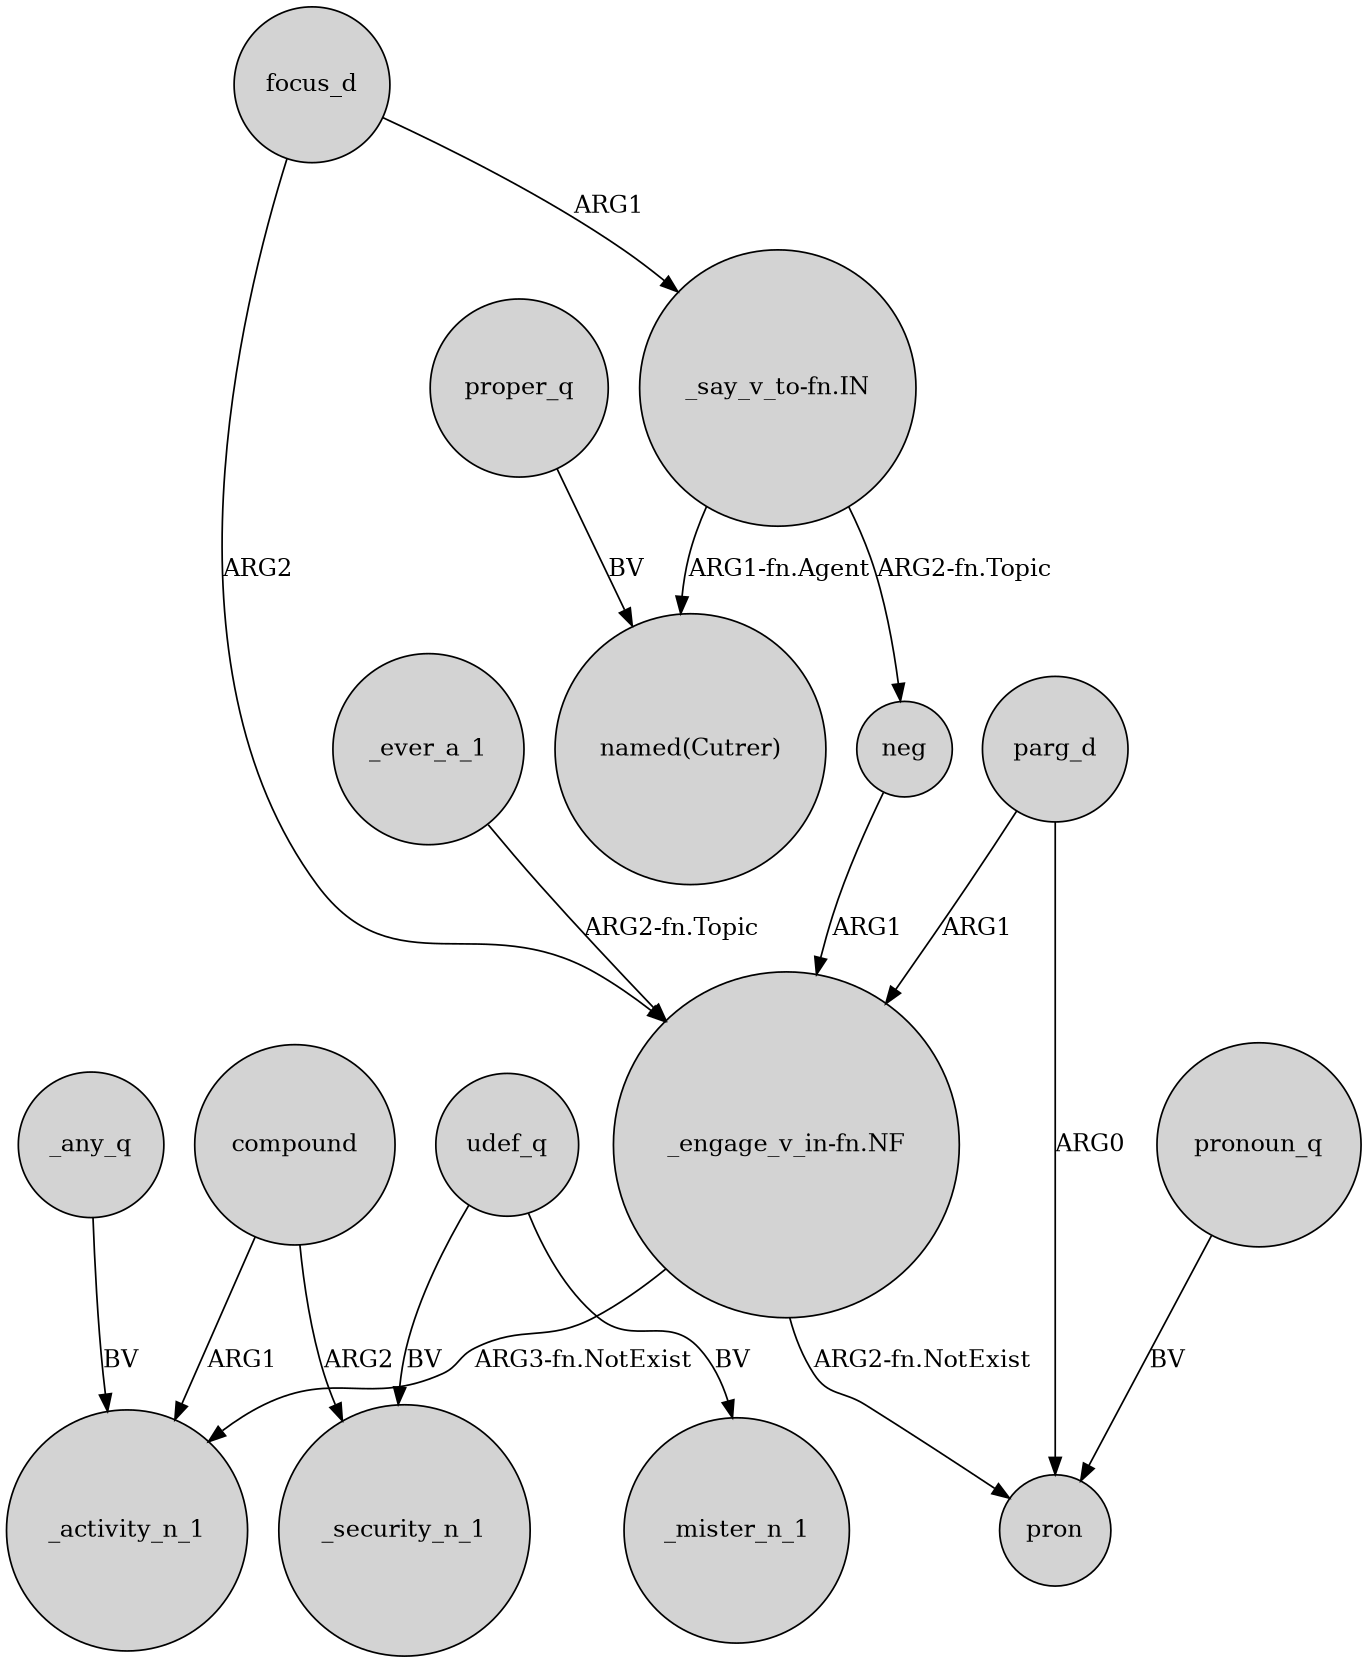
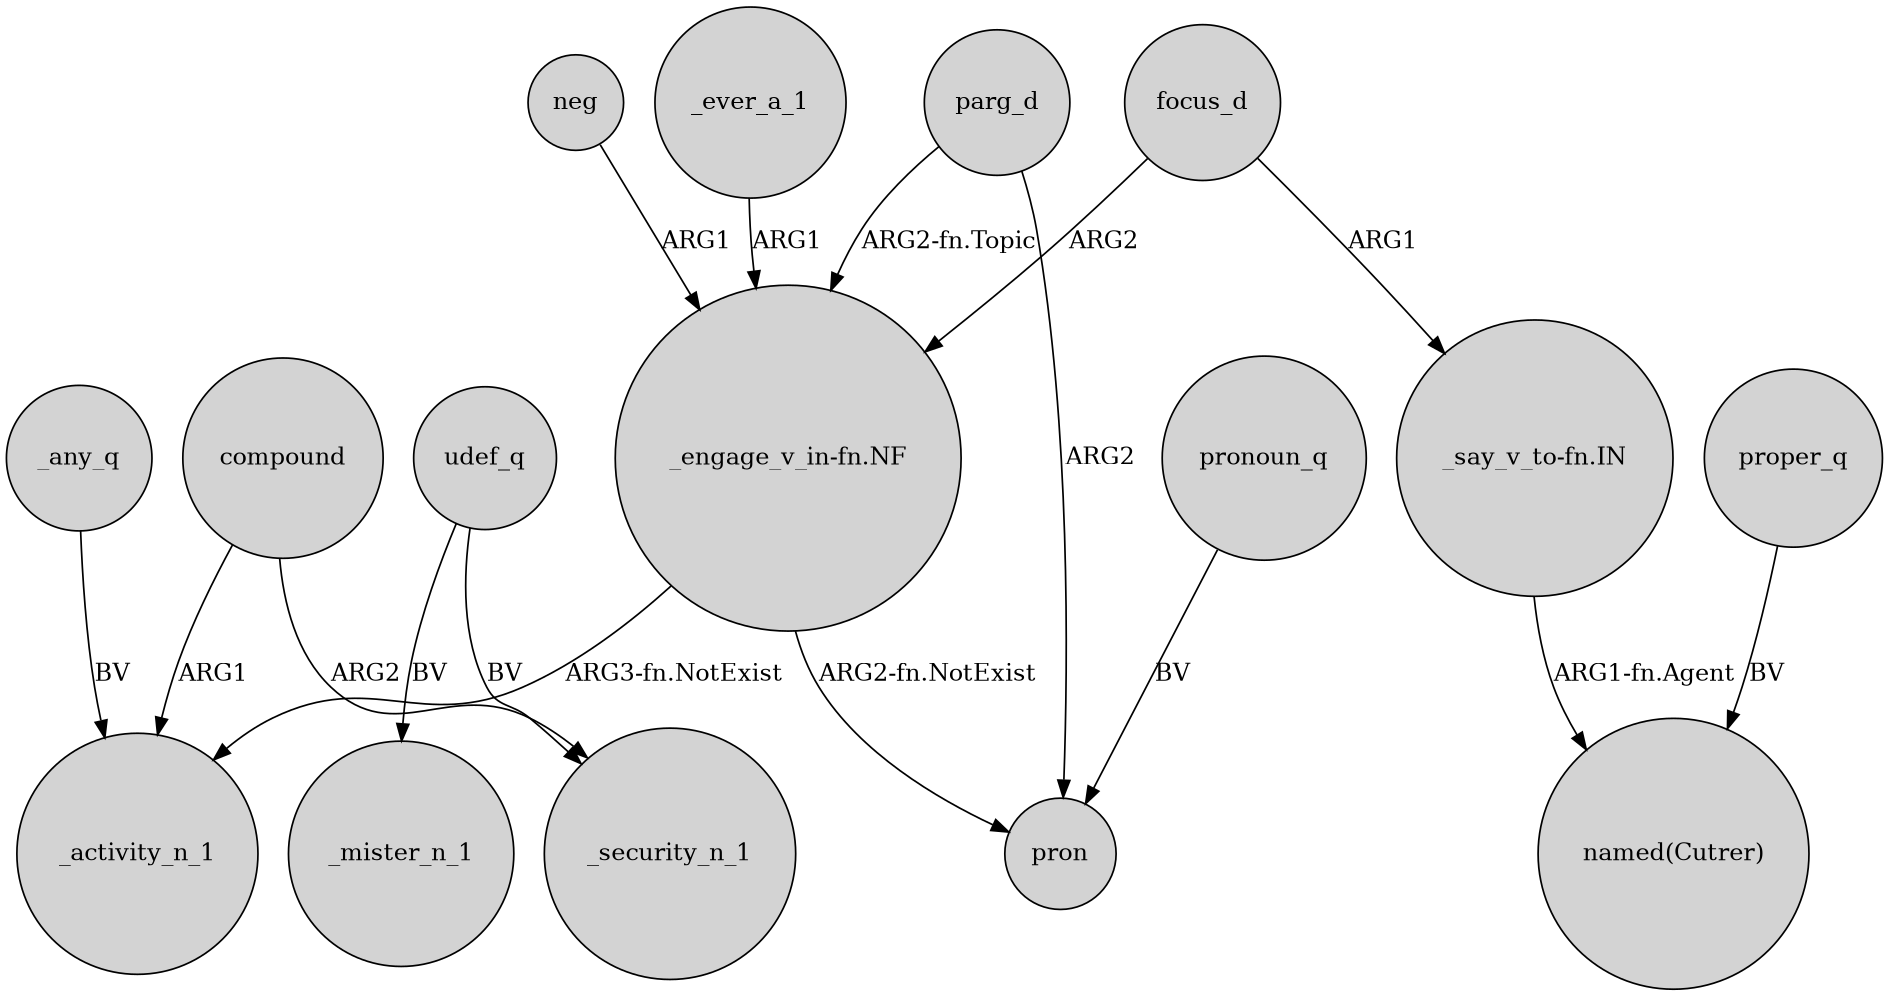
edge "_say_v_to-fn.IN" -> "neg": removed, label "ARG2-fn.Topic"
edge "_ever_a_1" -> "_engage_v_in-fn.NF": label "ARG2-fn.Topic" -> "ARG1"
edge "parg_d" -> "_engage_v_in-fn.NF": label "ARG1" -> "ARG2-fn.Topic"
edge "parg_d" -> "pron": label "ARG0" -> "ARG2"
